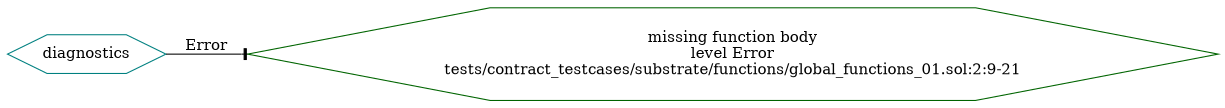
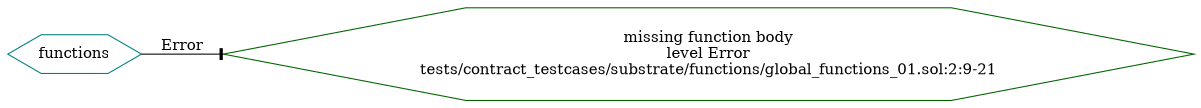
node "diagnostics": label "diagnostics" -> "functions"
